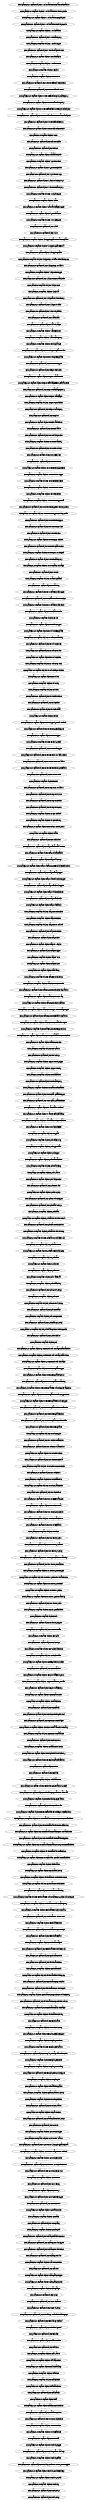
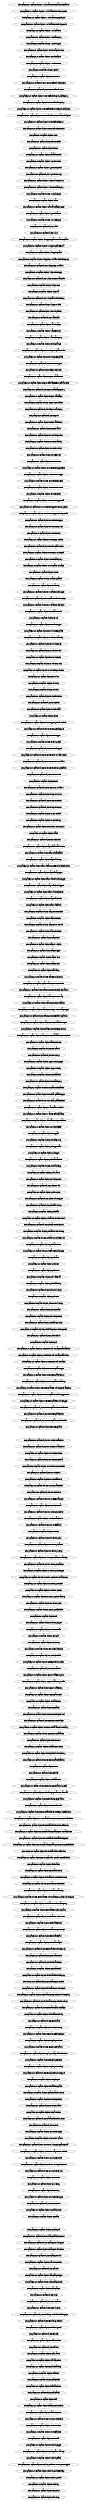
node "com.pace2020.epace.object.QuoteItemTypeInventoryItem": label "com.pace2020.epace.object.QuoteItemTypeInventoryItem" -> "com.pace2020.epace.com.QuoteItemTypeInventoryItem"
node "com.pace2020.epace.object.PaceConnectResult": label "com.pace2020.epace.object.PaceConnectResult" -> "com.pace2020.epace.epace.PaceConnectResult"
node "com.pace2020.epace.object.InvoiceType": removed
node "com.pace2020.epace.object.EventHandlerDefinition": label "com.pace2020.epace.object.EventHandlerDefinition" -> "com.com2020.epace.object.EventHandlerDefinition"
node "com.pace2020.epace.object.EstimateExpression": label "com.pace2020.epace.object.EstimateExpression" -> "com.com2020.epace.object.EstimateExpression"
node "com.pace2020.epace.object.Company": removed
